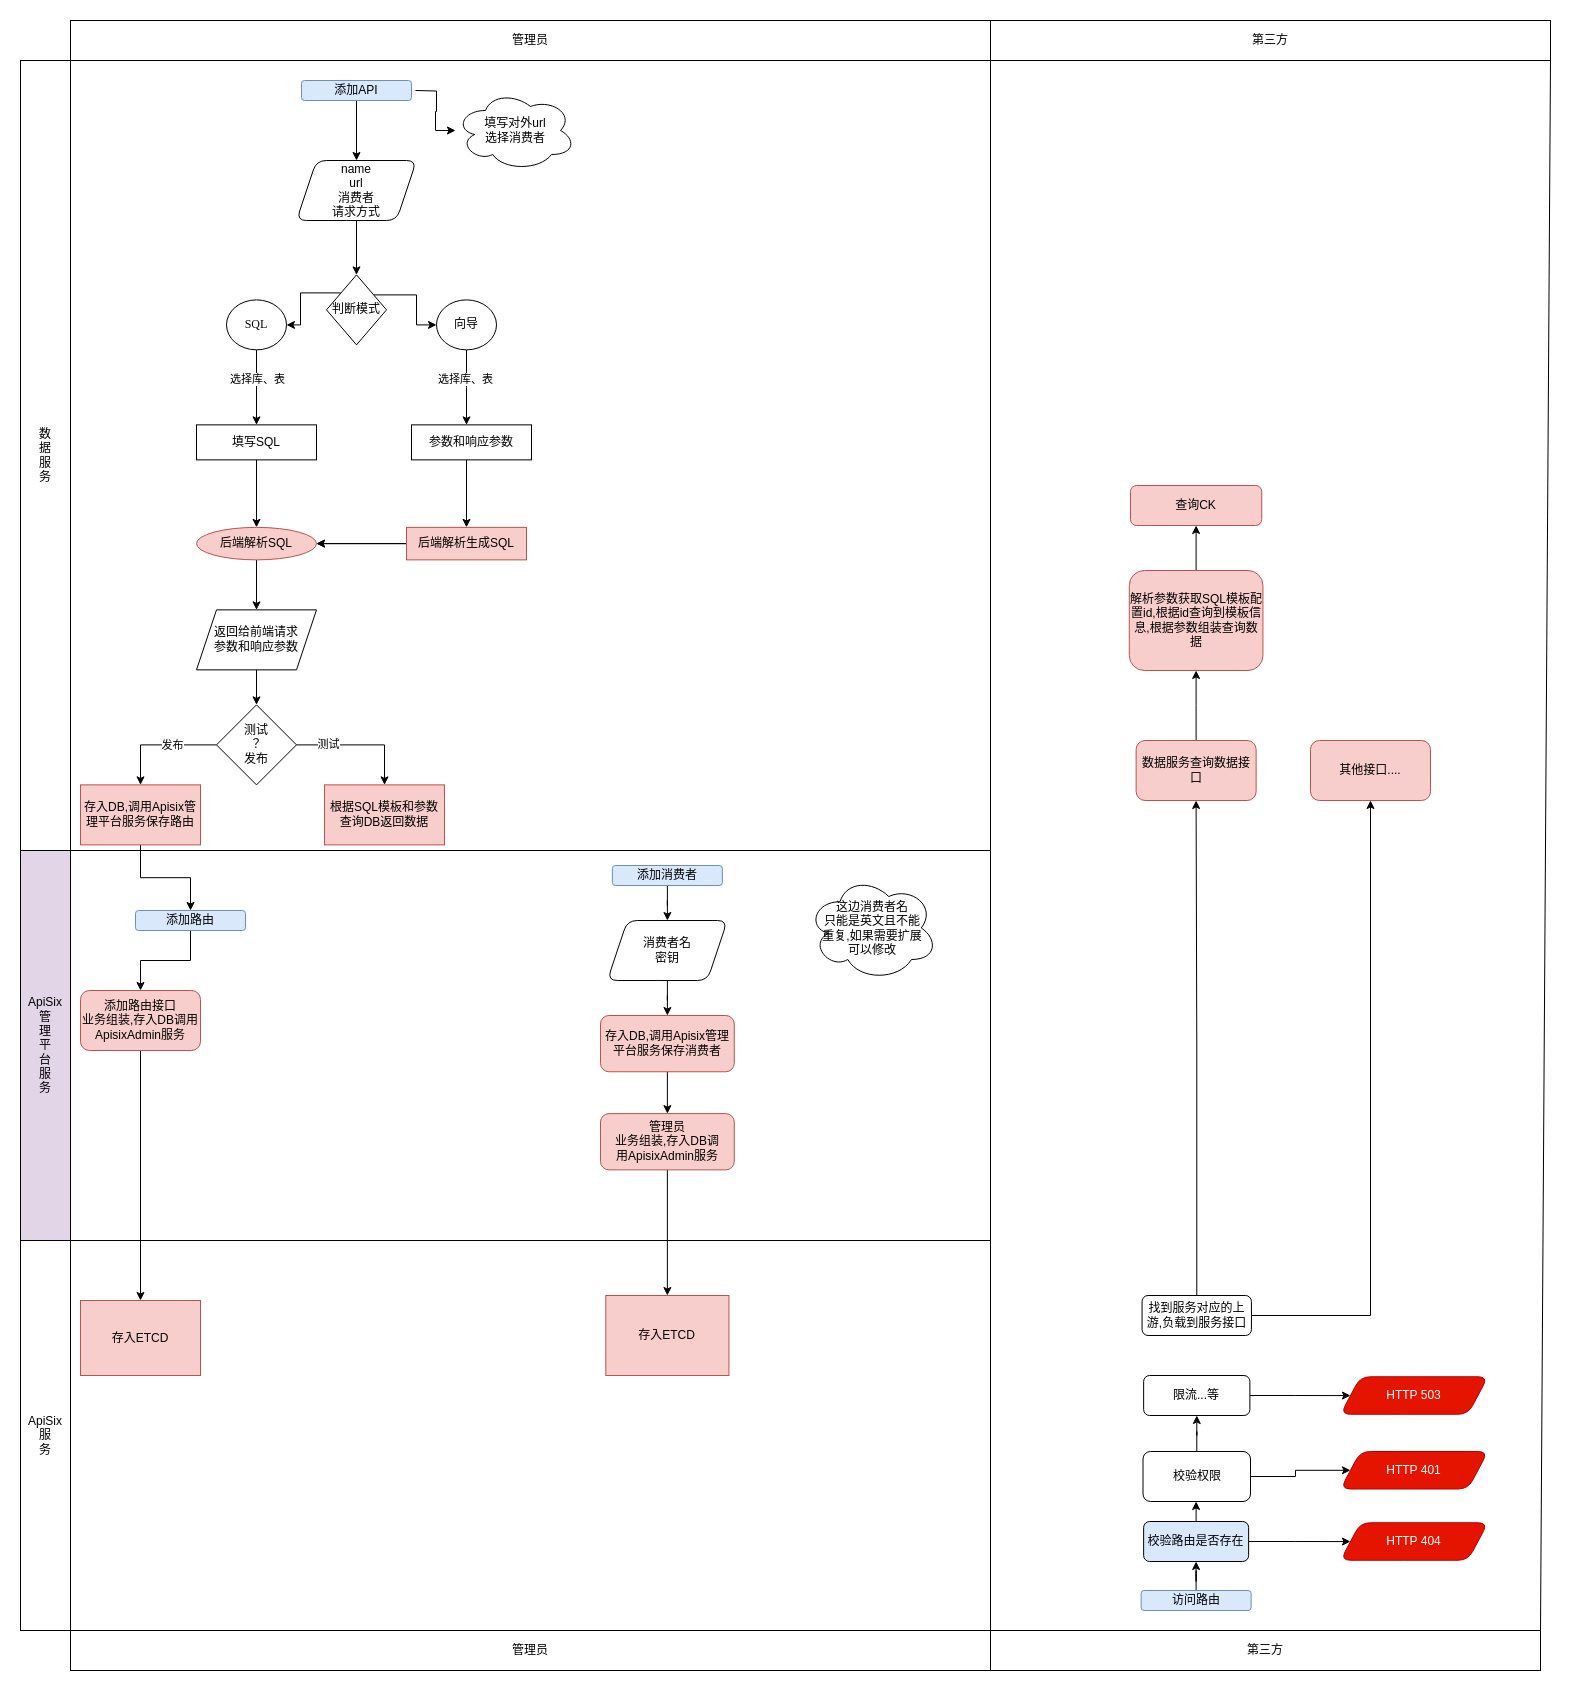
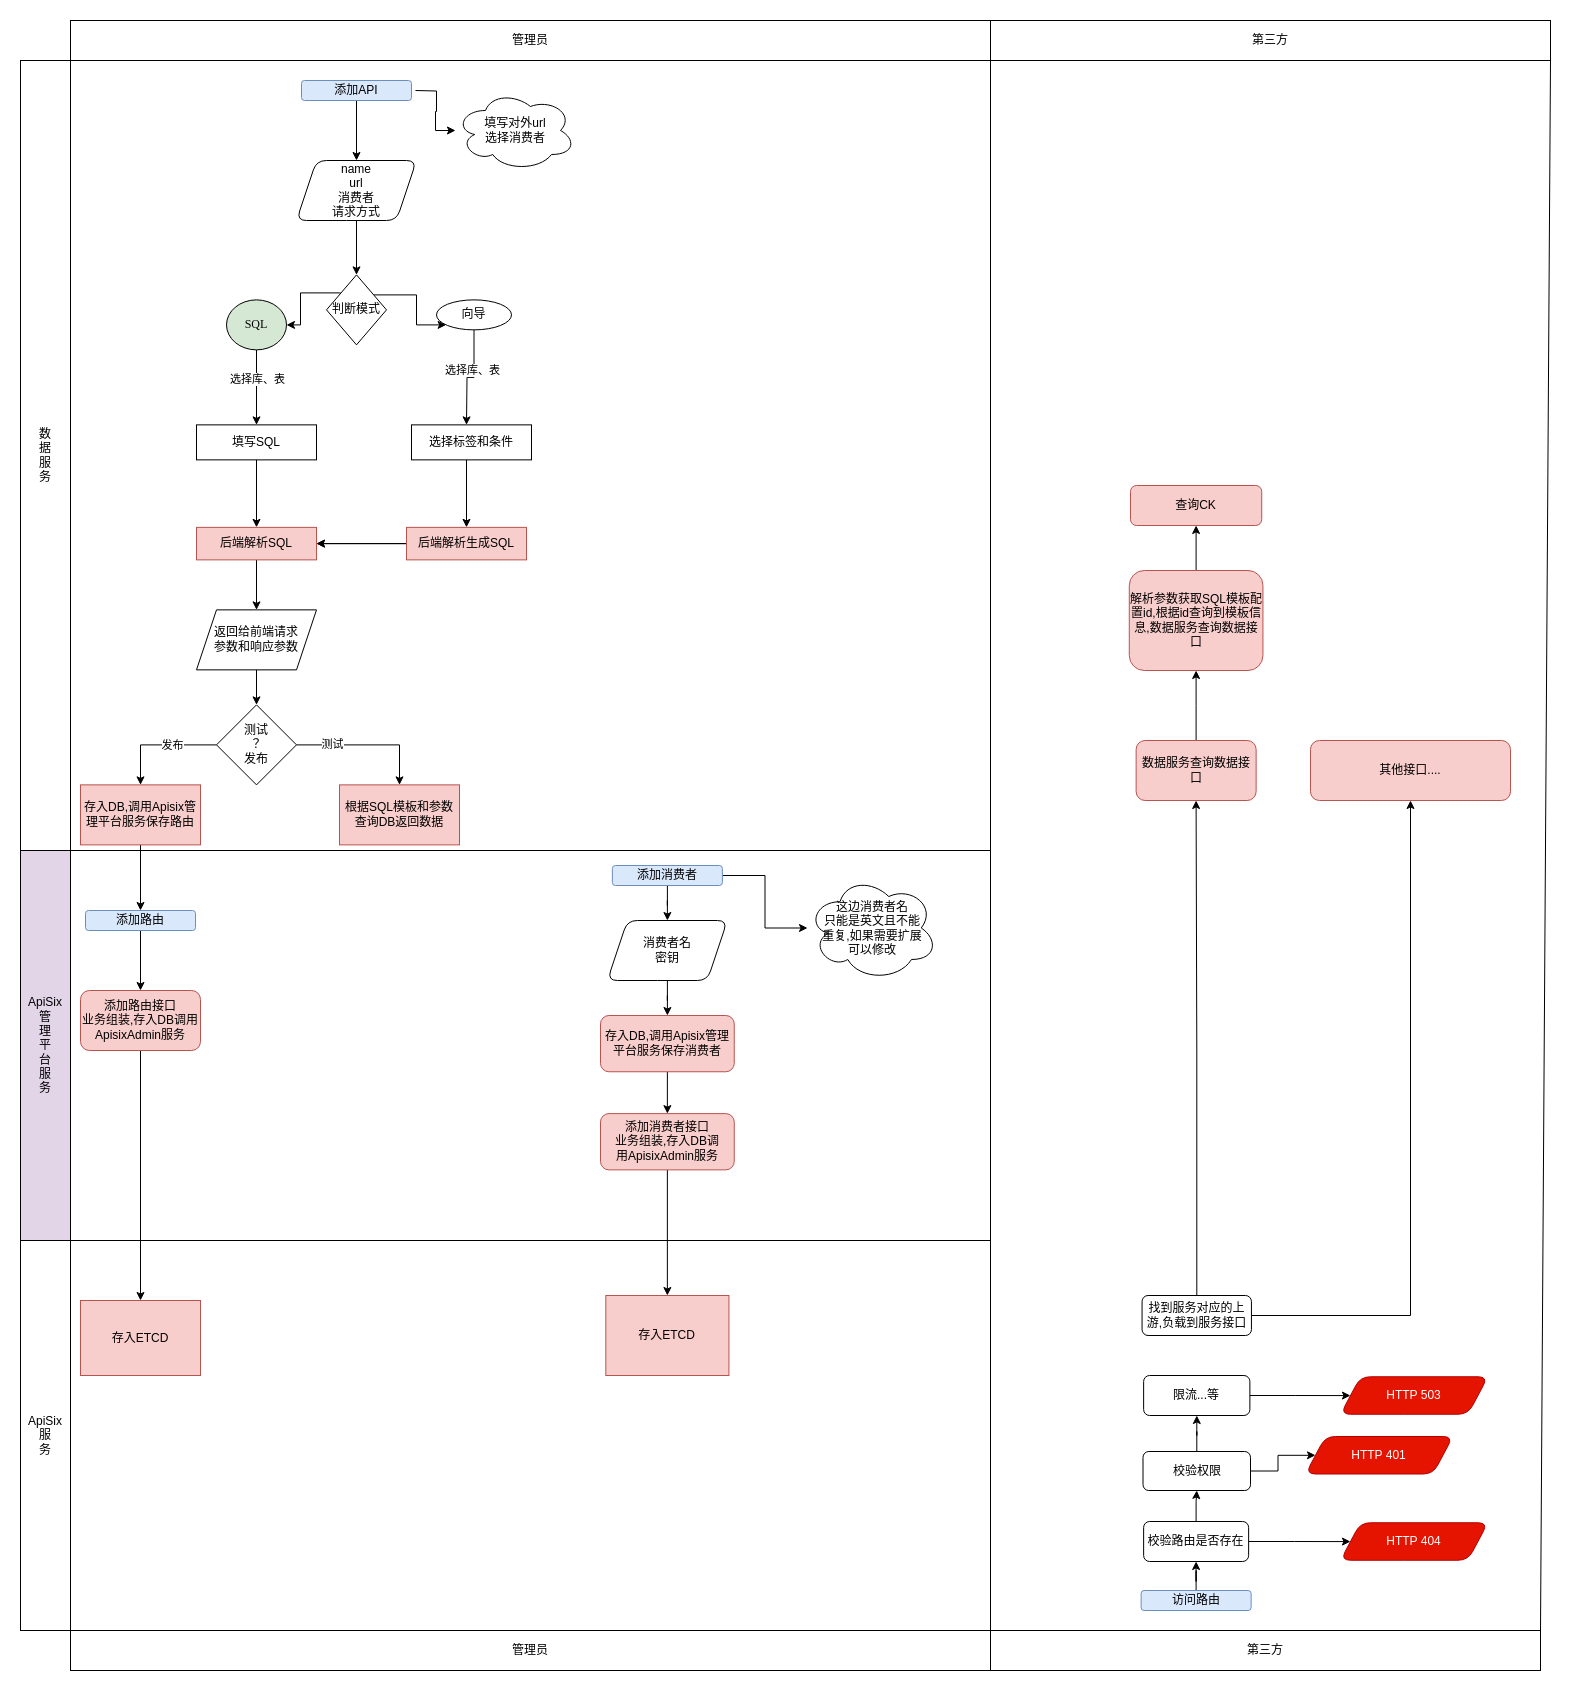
node "SQL": fillcolor #ffffff -> #d5e8d4
node "向导": size 60x50 -> 75x30
node "参数和响应参数": label "参数和响应参数" -> "选择标签和条件"
node "后端解析SQL": shape ellipse -> rectangle
node "解析参数获取SQL模板配置id,根据id查询到模板信息,根据参数组装查询数据": label "解析参数获取SQL模板配置id,根据id查询到模板信息,根据参数组装查询数据" -> "解析参数获取SQL模板配置id,根据id查询到模板信息,数据服务查询数据接口"
node "其他接口....": size 120x60 -> 200x60
node "根据SQL模板和参数 查询DB返回数据": moved (385, 815) -> (400, 815)
edge "添加消费者" -> "这边消费者名 只能是英文且不能 重复,如果需要扩展 可以修改": added
node "添加路由": moved (191, 921) -> (141, 921)
node "管理员 业务组装,存入DB调 用ApisixAdmin服务": label "管理员 业务组装,存入DB调 用ApisixAdmin服务" -> "添加消费者接口 业务组装,存入DB调 用ApisixAdmin服务"
node "HTTP 401": moved (1414, 1470) -> (1379, 1455)
node "校验权限": size 108x50 -> 108x39
node "校验路由是否存在": fillcolor #dae8fc -> #ffffff
